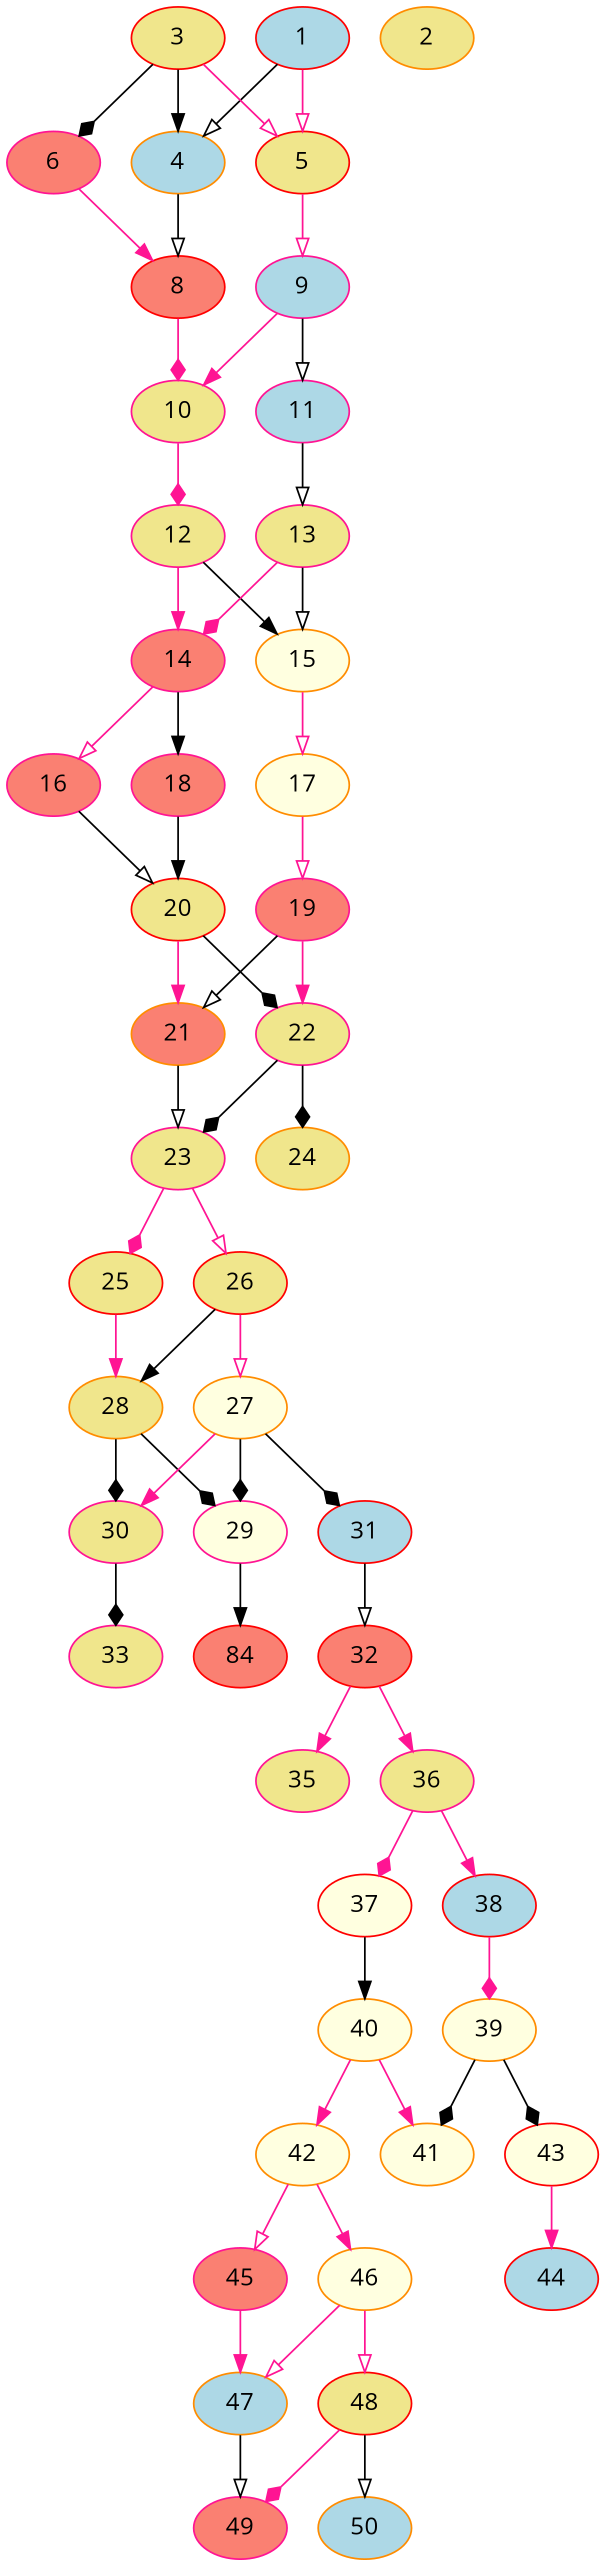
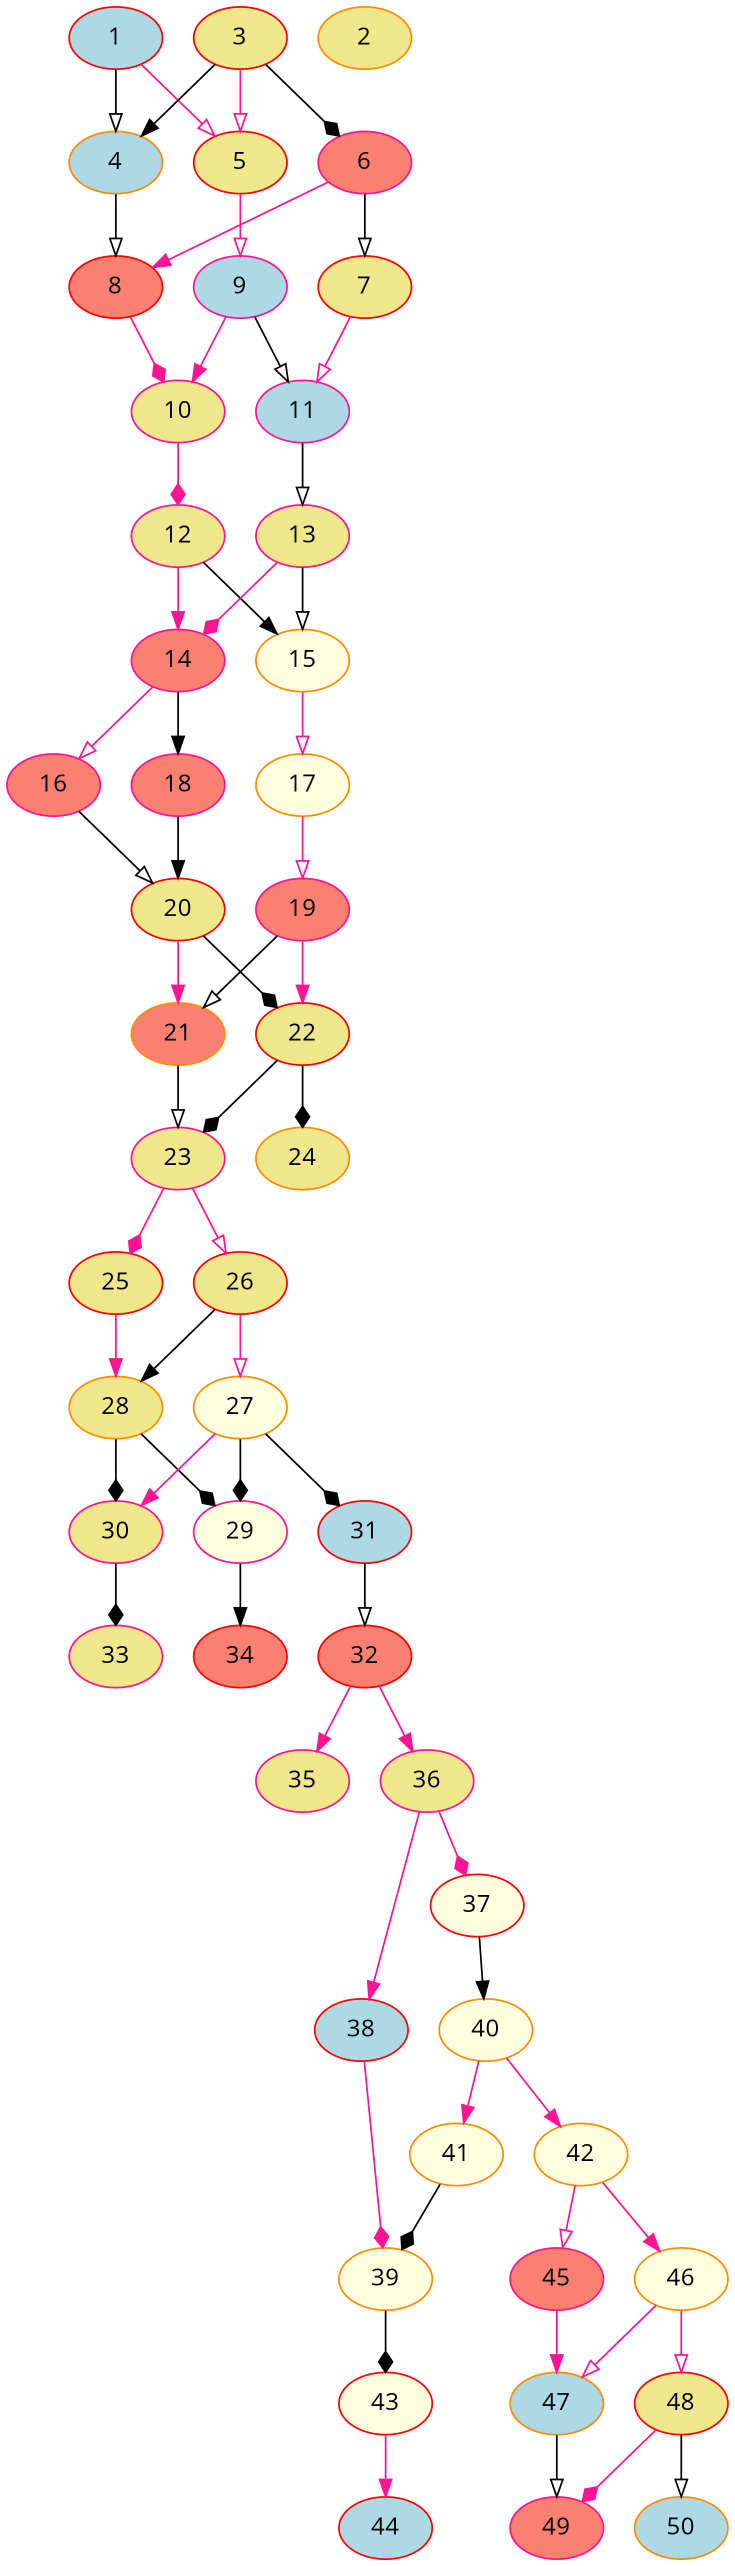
node "7": added
node "22": color deeppink -> red
node "84": label "84" -> "34"
edge "39" -> "41": reversed
